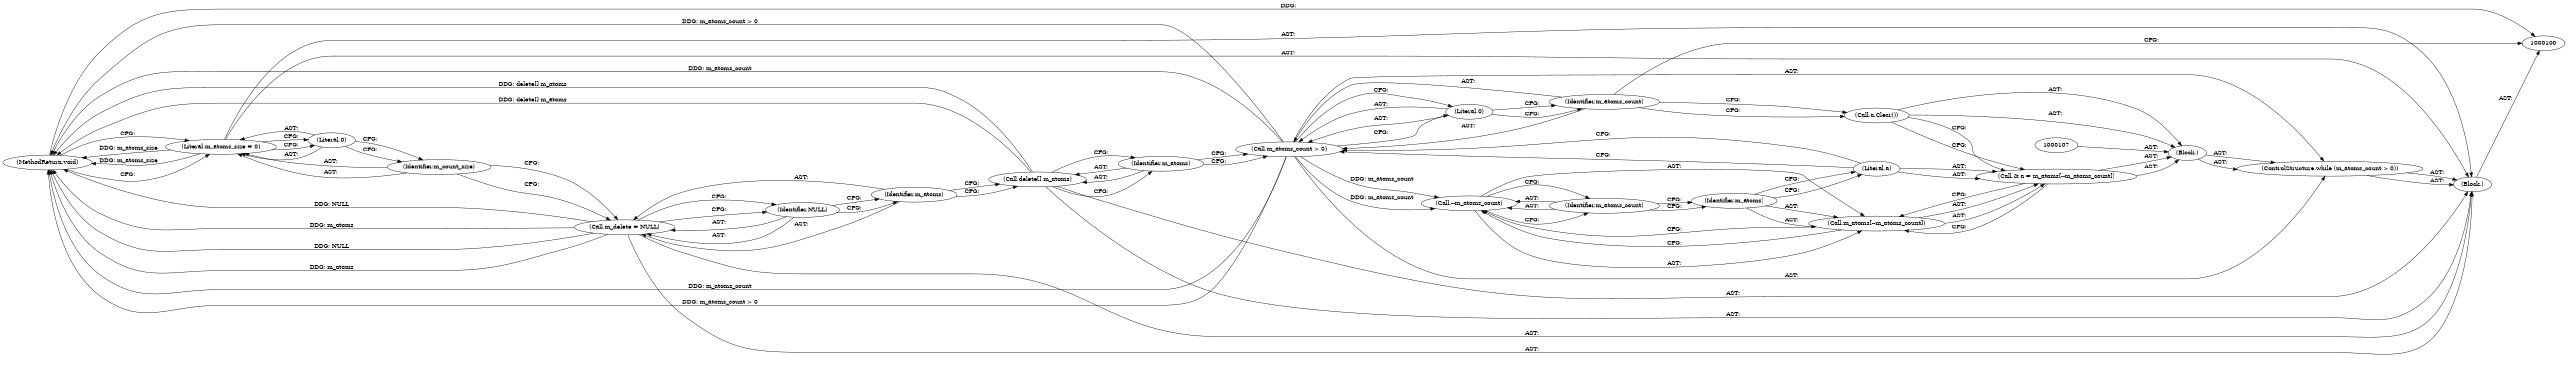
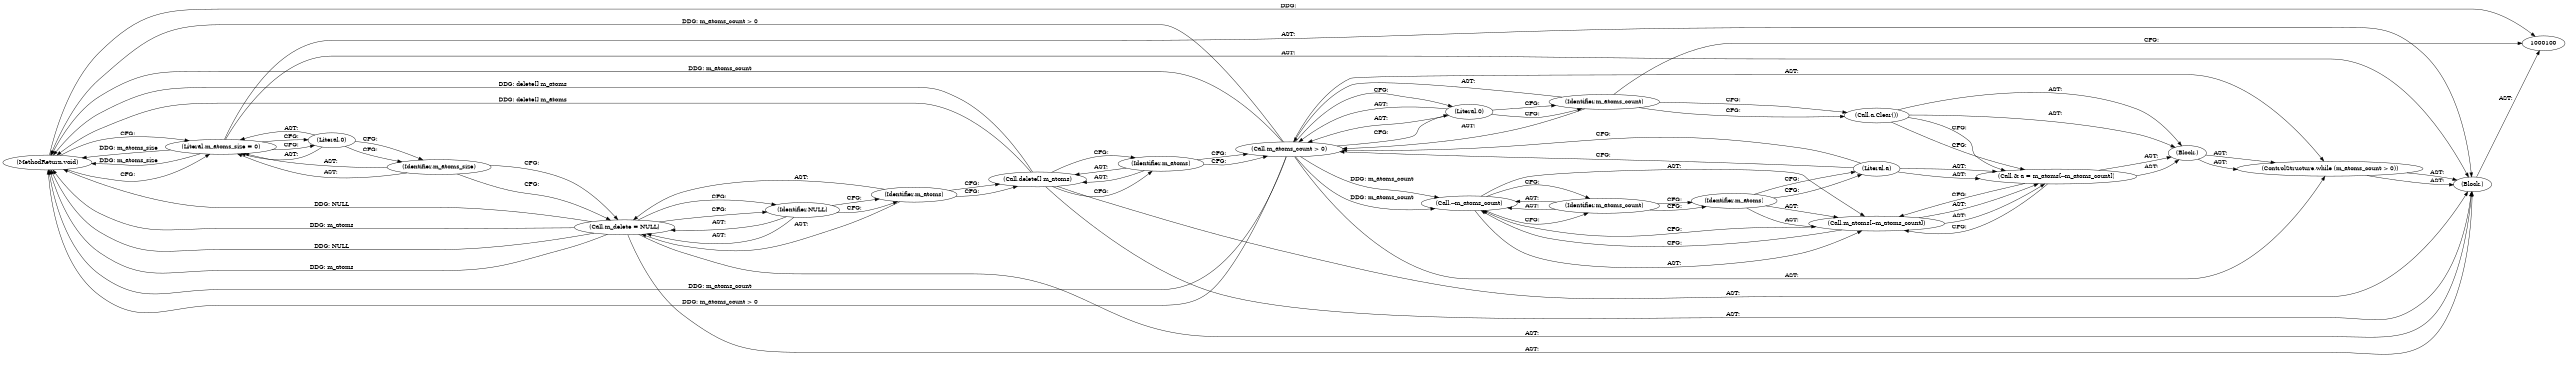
node "1000107": removed
node "(Identifier,m_count_size)": label "(Identifier,m_count_size)" -> "(Identifier,m_atoms_size)"
